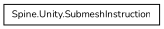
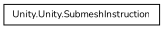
node "Spine.Unity.SubmeshInstruction": label "Spine.Unity.SubmeshInstruction" -> "Unity.Unity.SubmeshInstruction"
